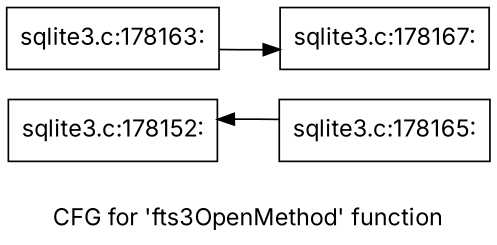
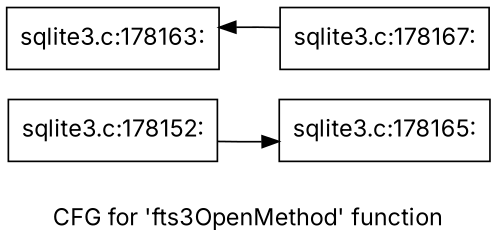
edge "sqlite3.c:178163:" -> "sqlite3.c:178167:": reversed
edge "sqlite3.c:178165:" -> "sqlite3.c:178152:": reversed
